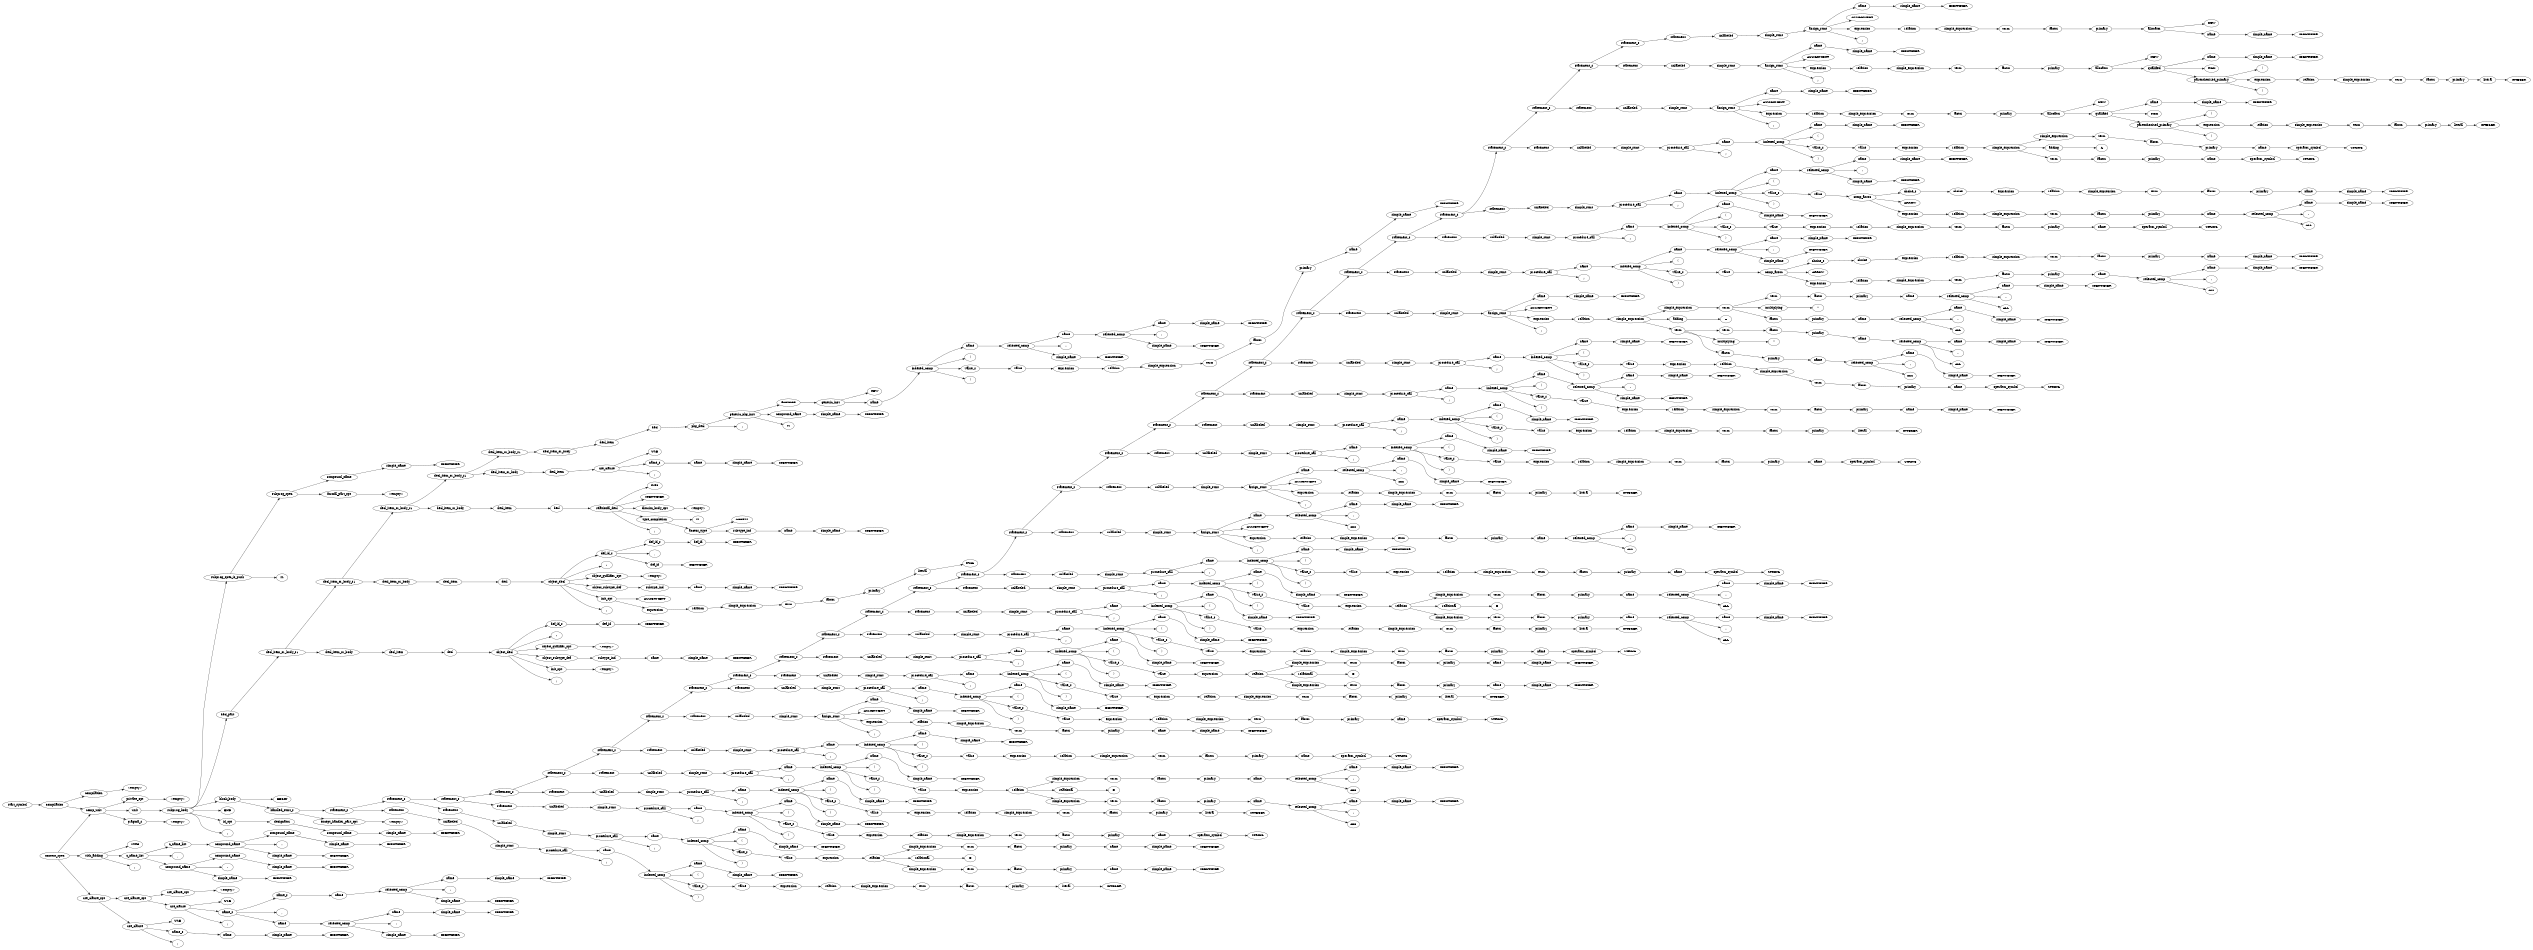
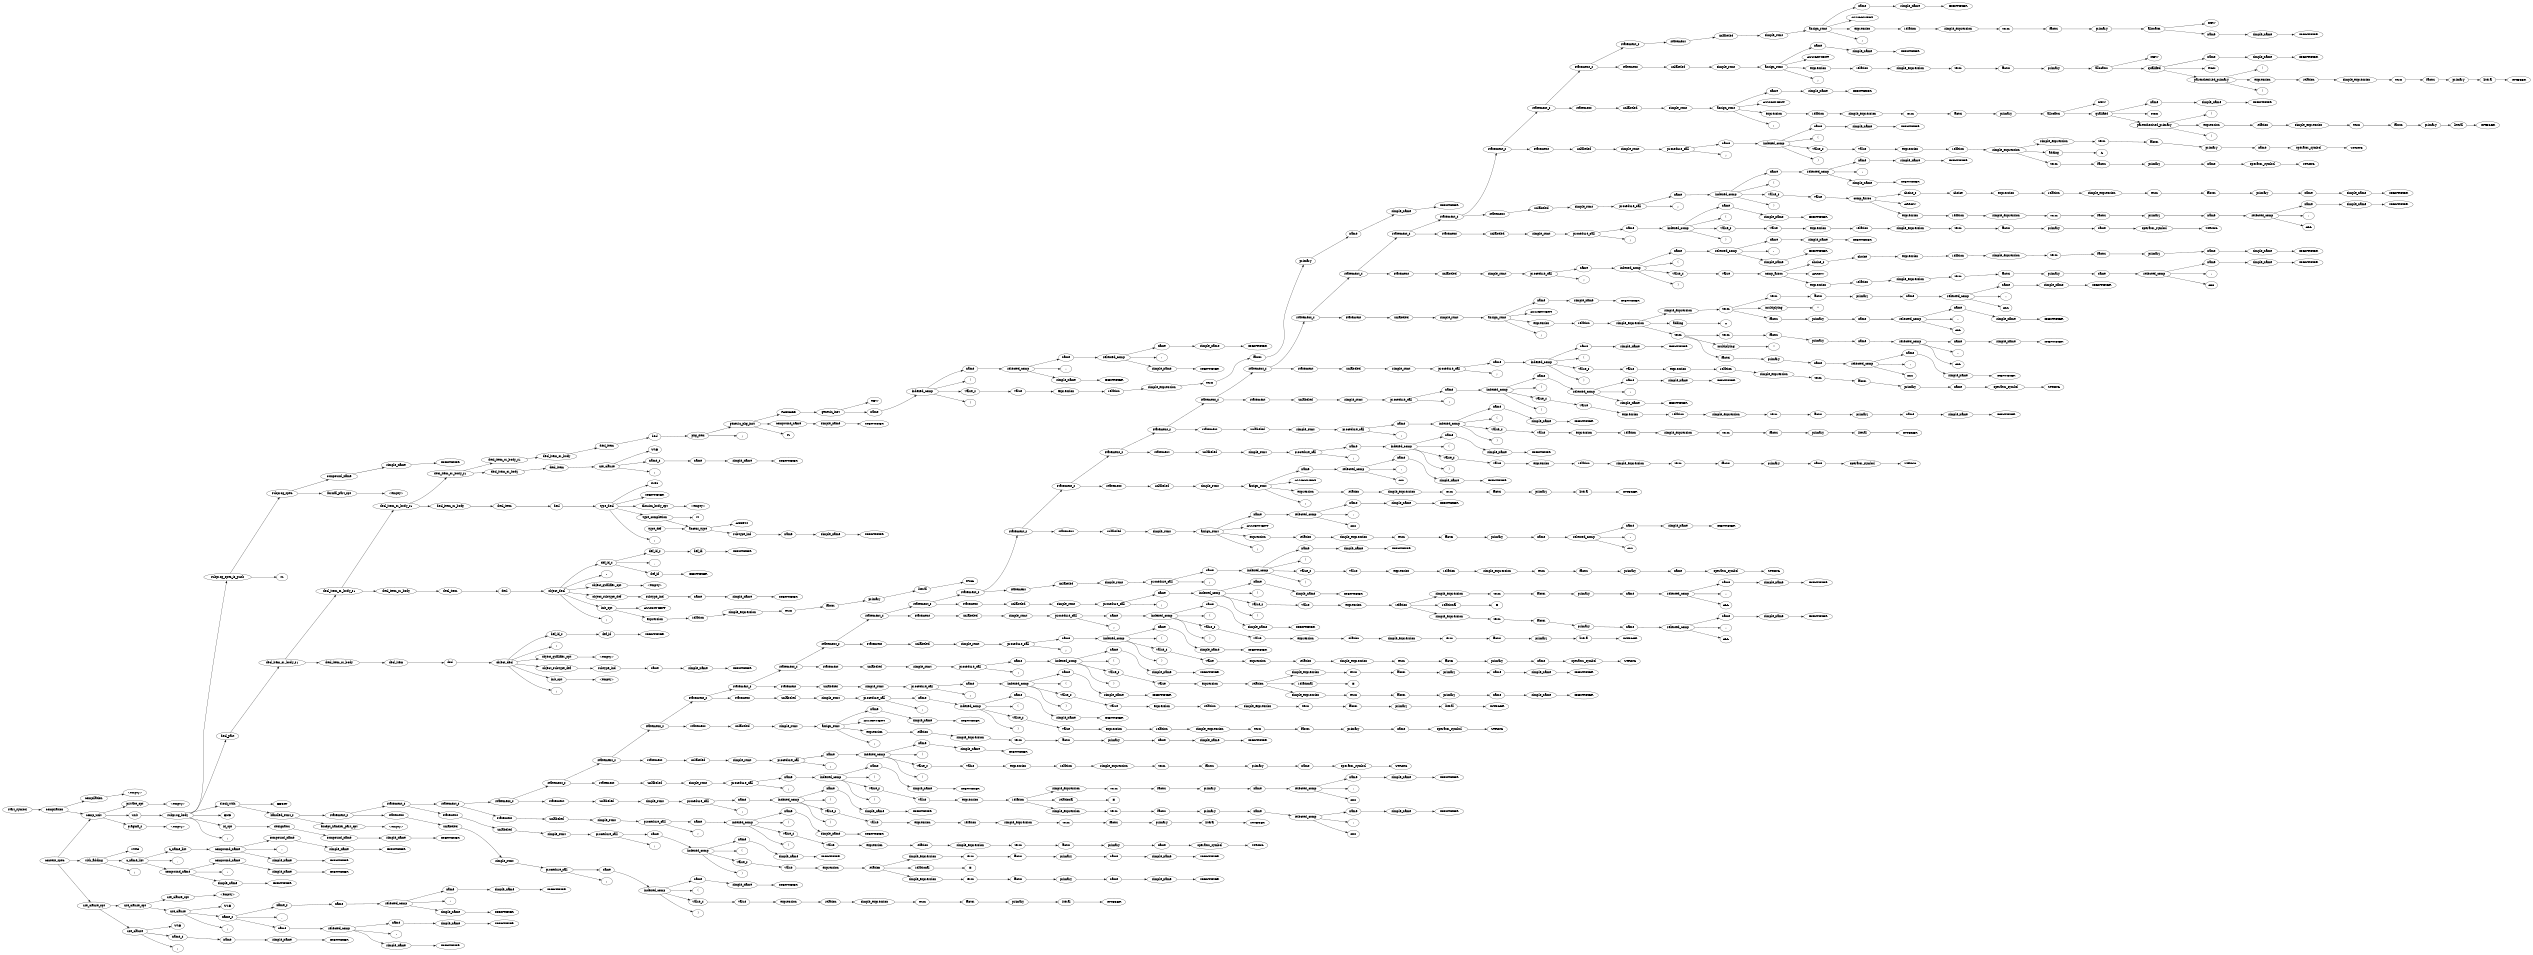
node "relational_decl": label "relational_decl" -> "type_decl"
node "type_def": added
node "block_body": label "block_body" -> "block_with"
